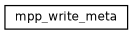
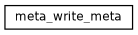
node "mpp_write_meta": label "mpp_write_meta" -> "meta_write_meta"
